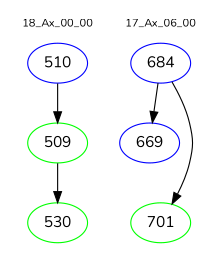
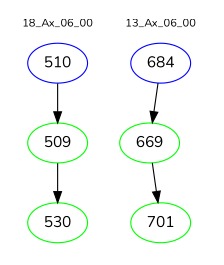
cluster "18_Ax_00_00": label "18_Ax_00_00" -> "18_Ax_06_00"
cluster "17_Ax_06_00": label "17_Ax_06_00" -> "13_Ax_06_00"
edge "684" -> "701": now "669" -> "701"
node "669": color blue -> green
